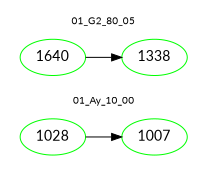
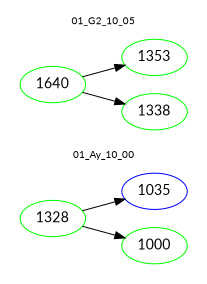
cluster "01_G2_80_05": label "01_G2_80_05" -> "01_G2_10_05"
node "1353": added
node "1028": label "1028" -> "1328"
node "1007": label "1007" -> "1000"
node "1035": added
